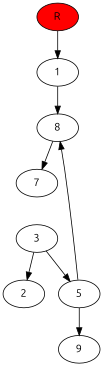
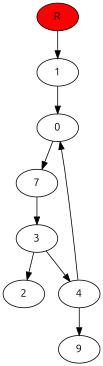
node "8": label "8" -> "0"
edge "7" -> "3": added
node "5": label "5" -> "4"
